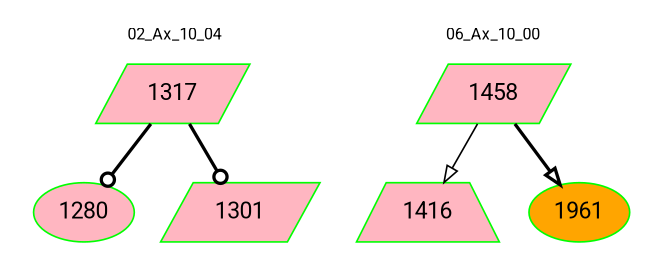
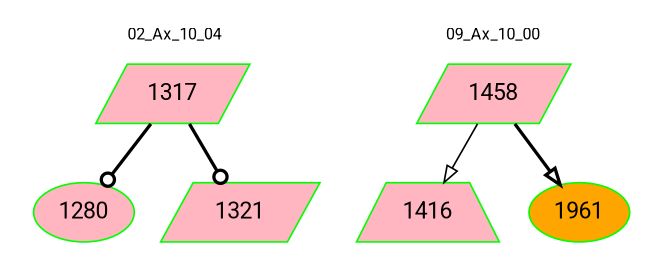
cluster "06_Ax_10_00": label "06_Ax_10_00" -> "09_Ax_10_00"
node "1301": label "1301" -> "1321"
